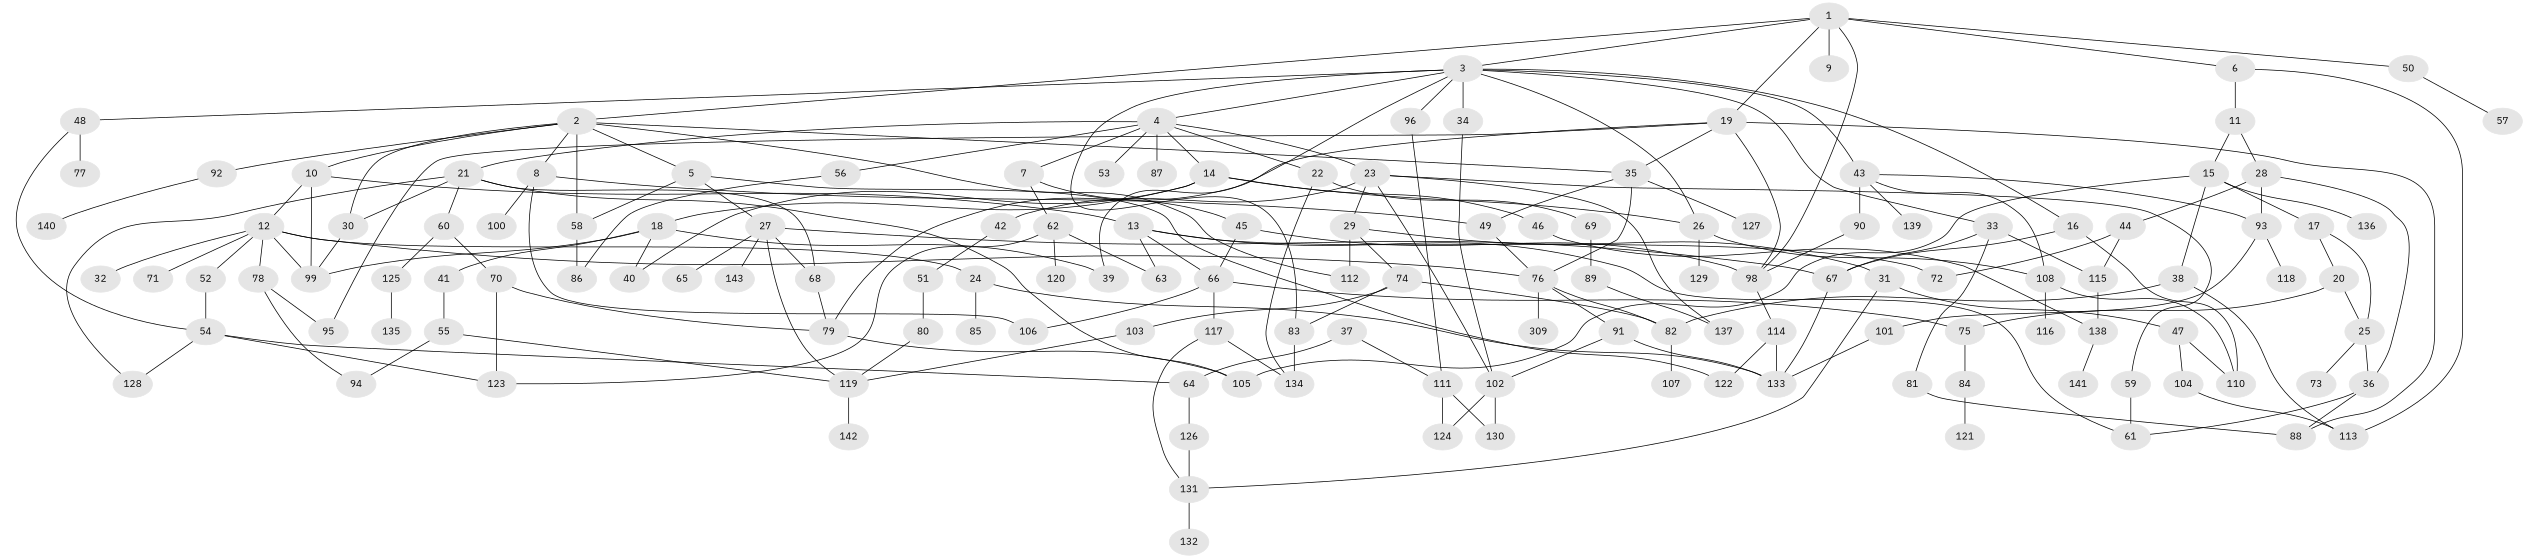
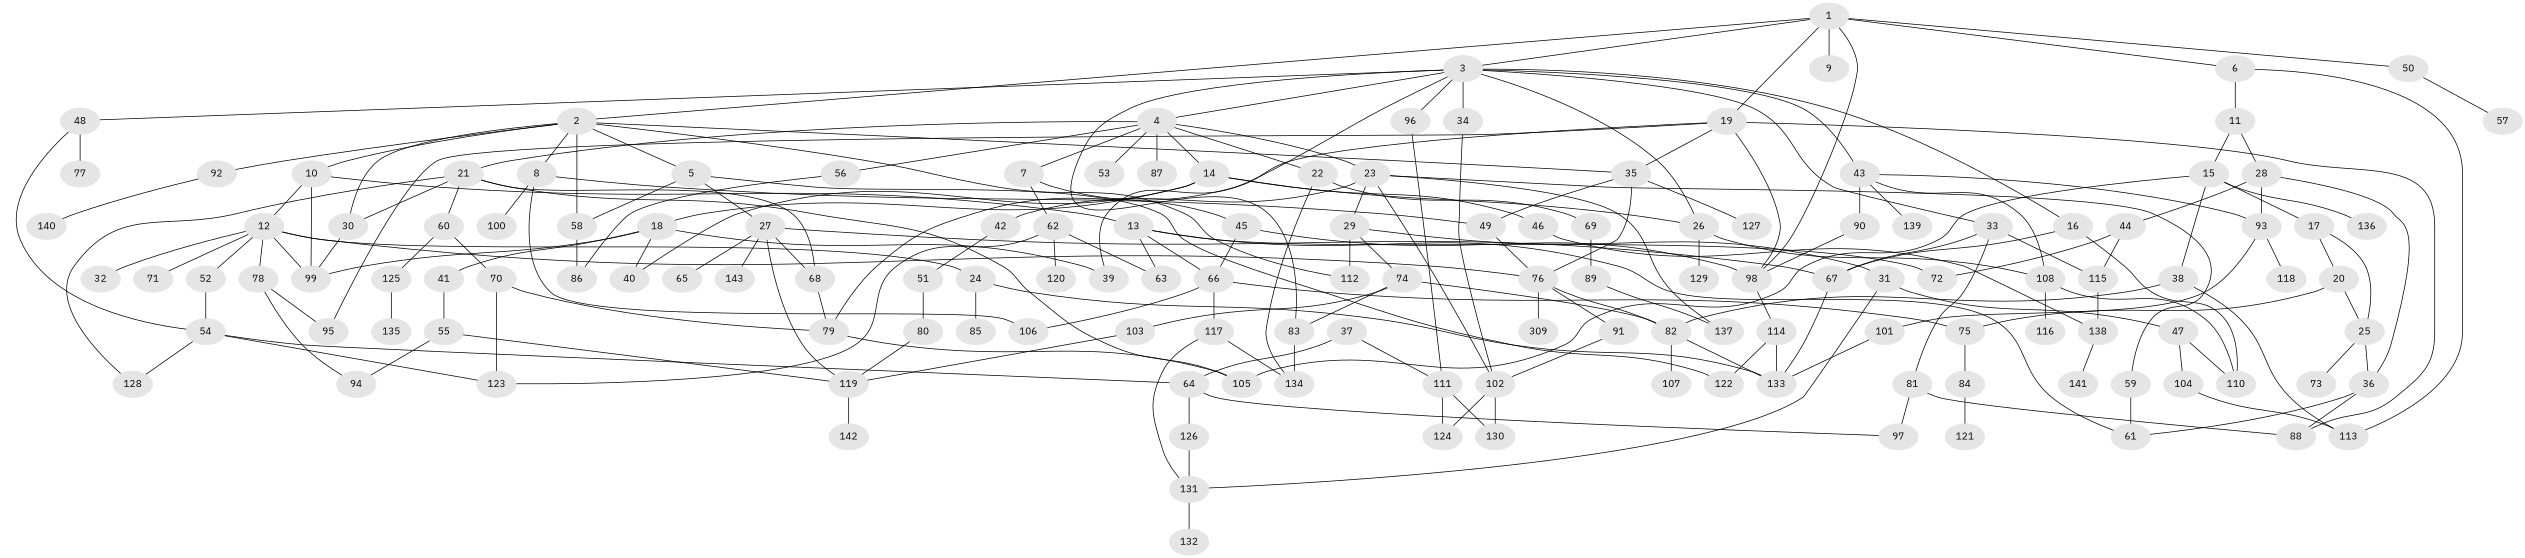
edge "91" -- "133": now "82" -- "133"
node "97": added
